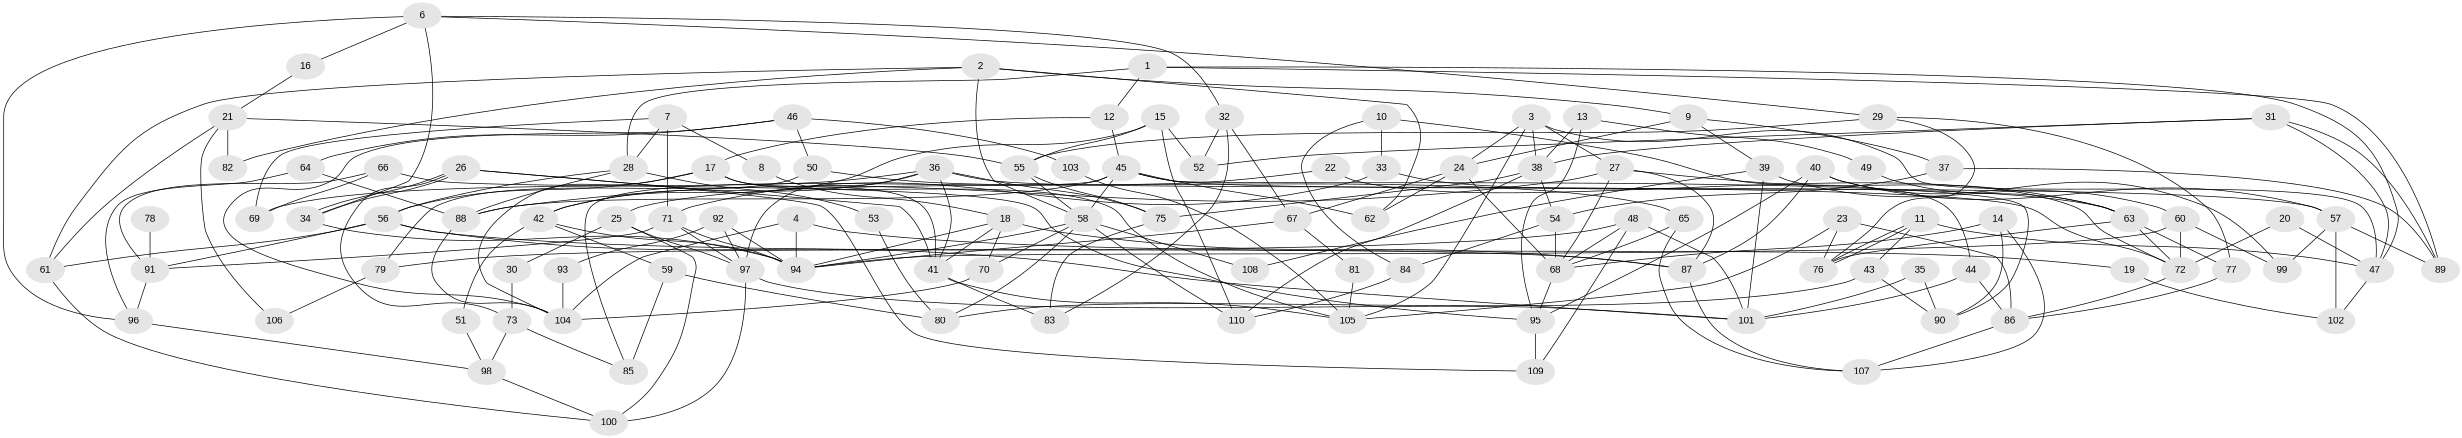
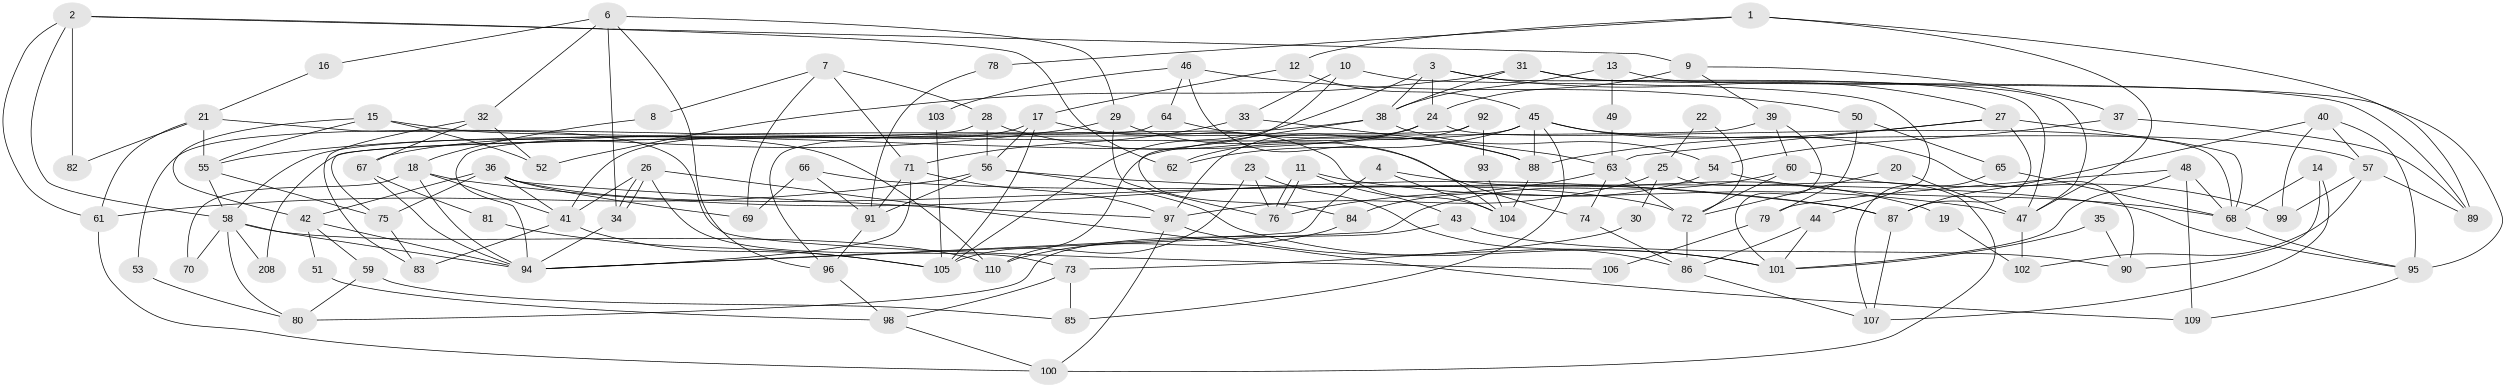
edge "1" -- "28": now "1" -- "78"
node "108": label "108" -> "208"
node "77": label "77" -> "74"
edge "70" -- "104": removed
